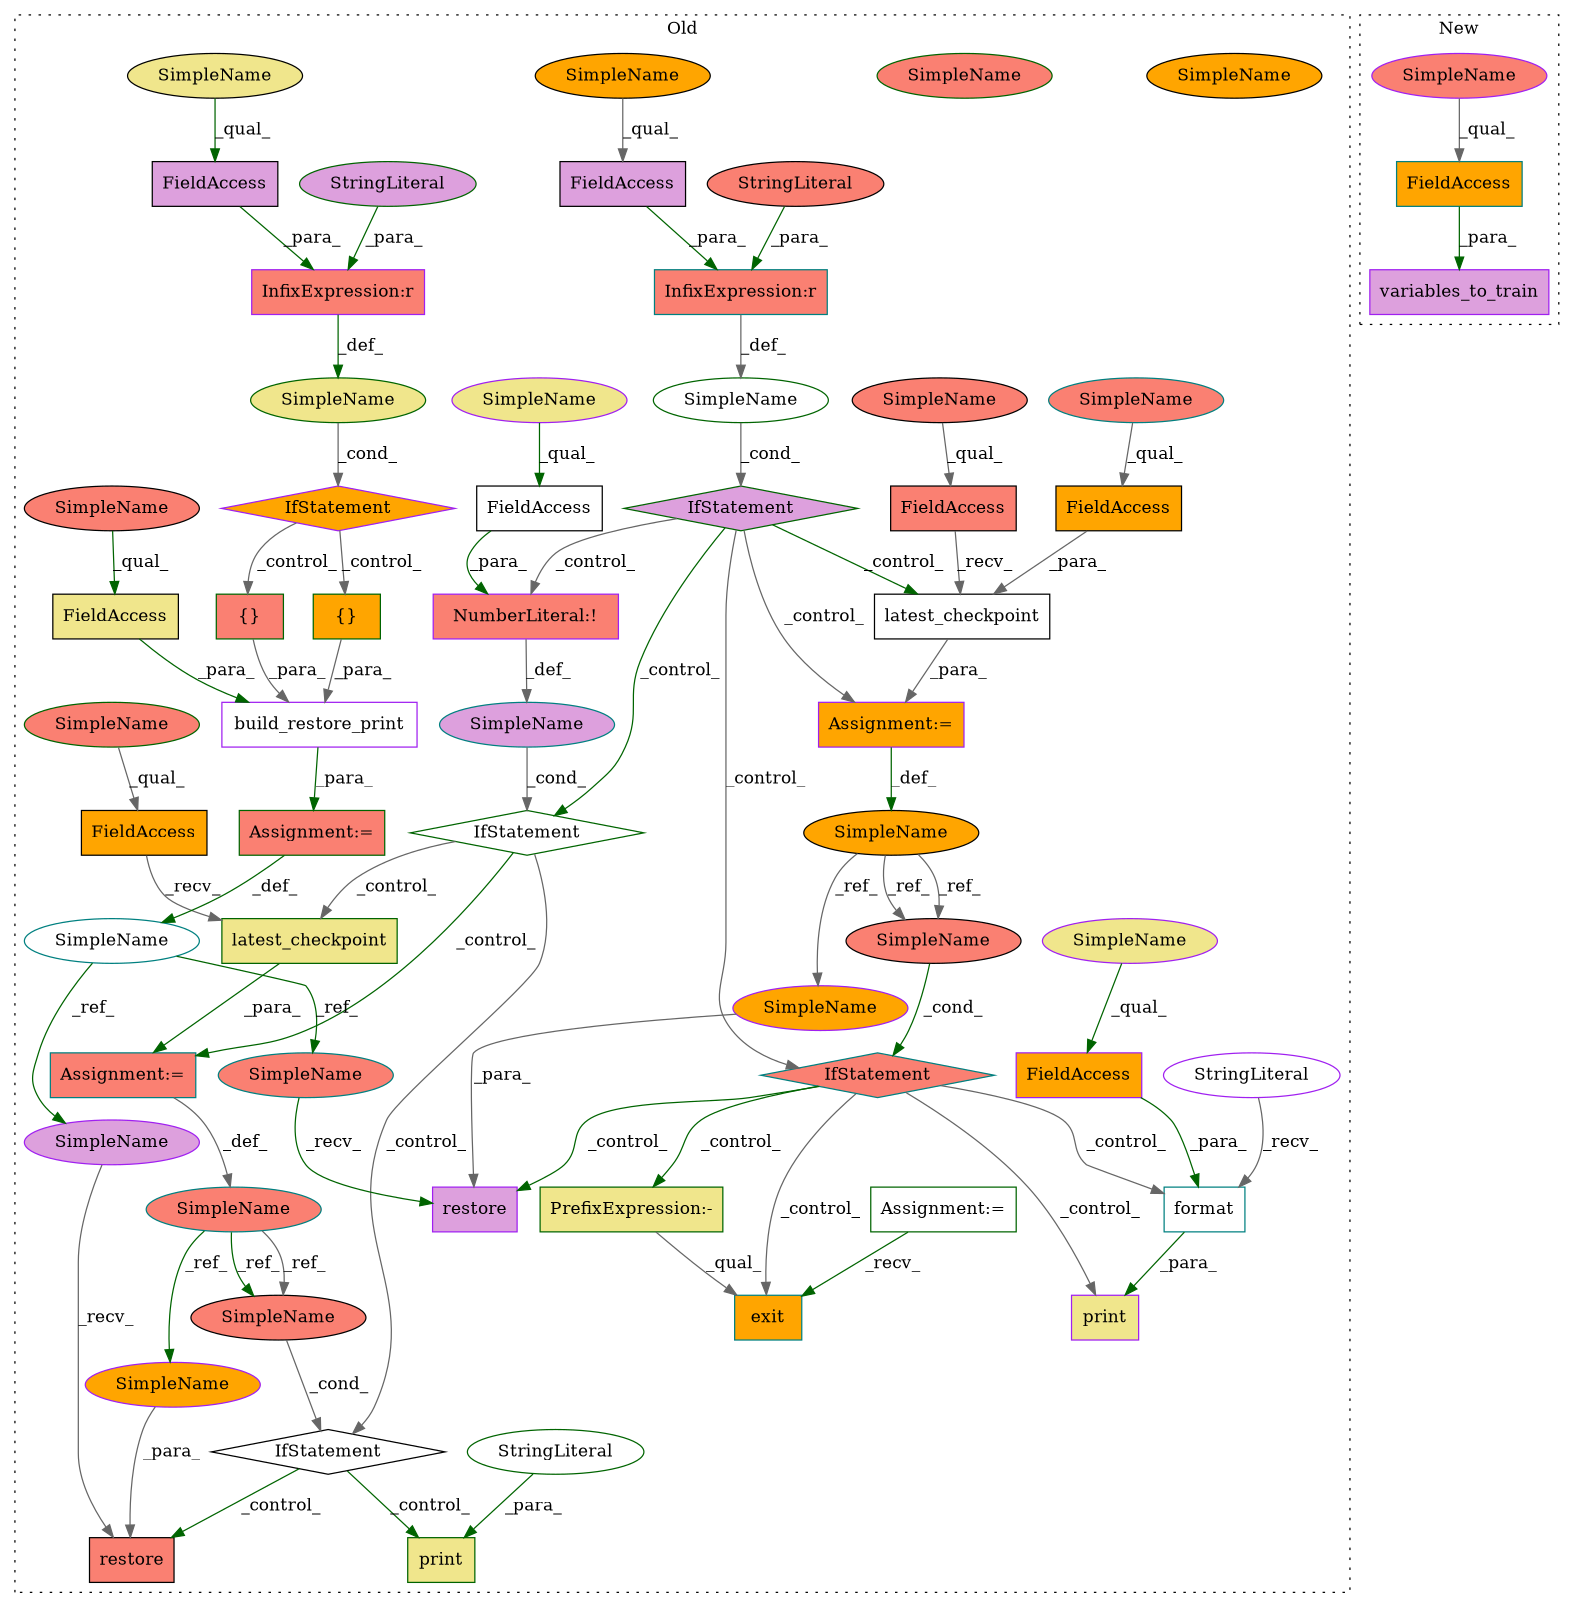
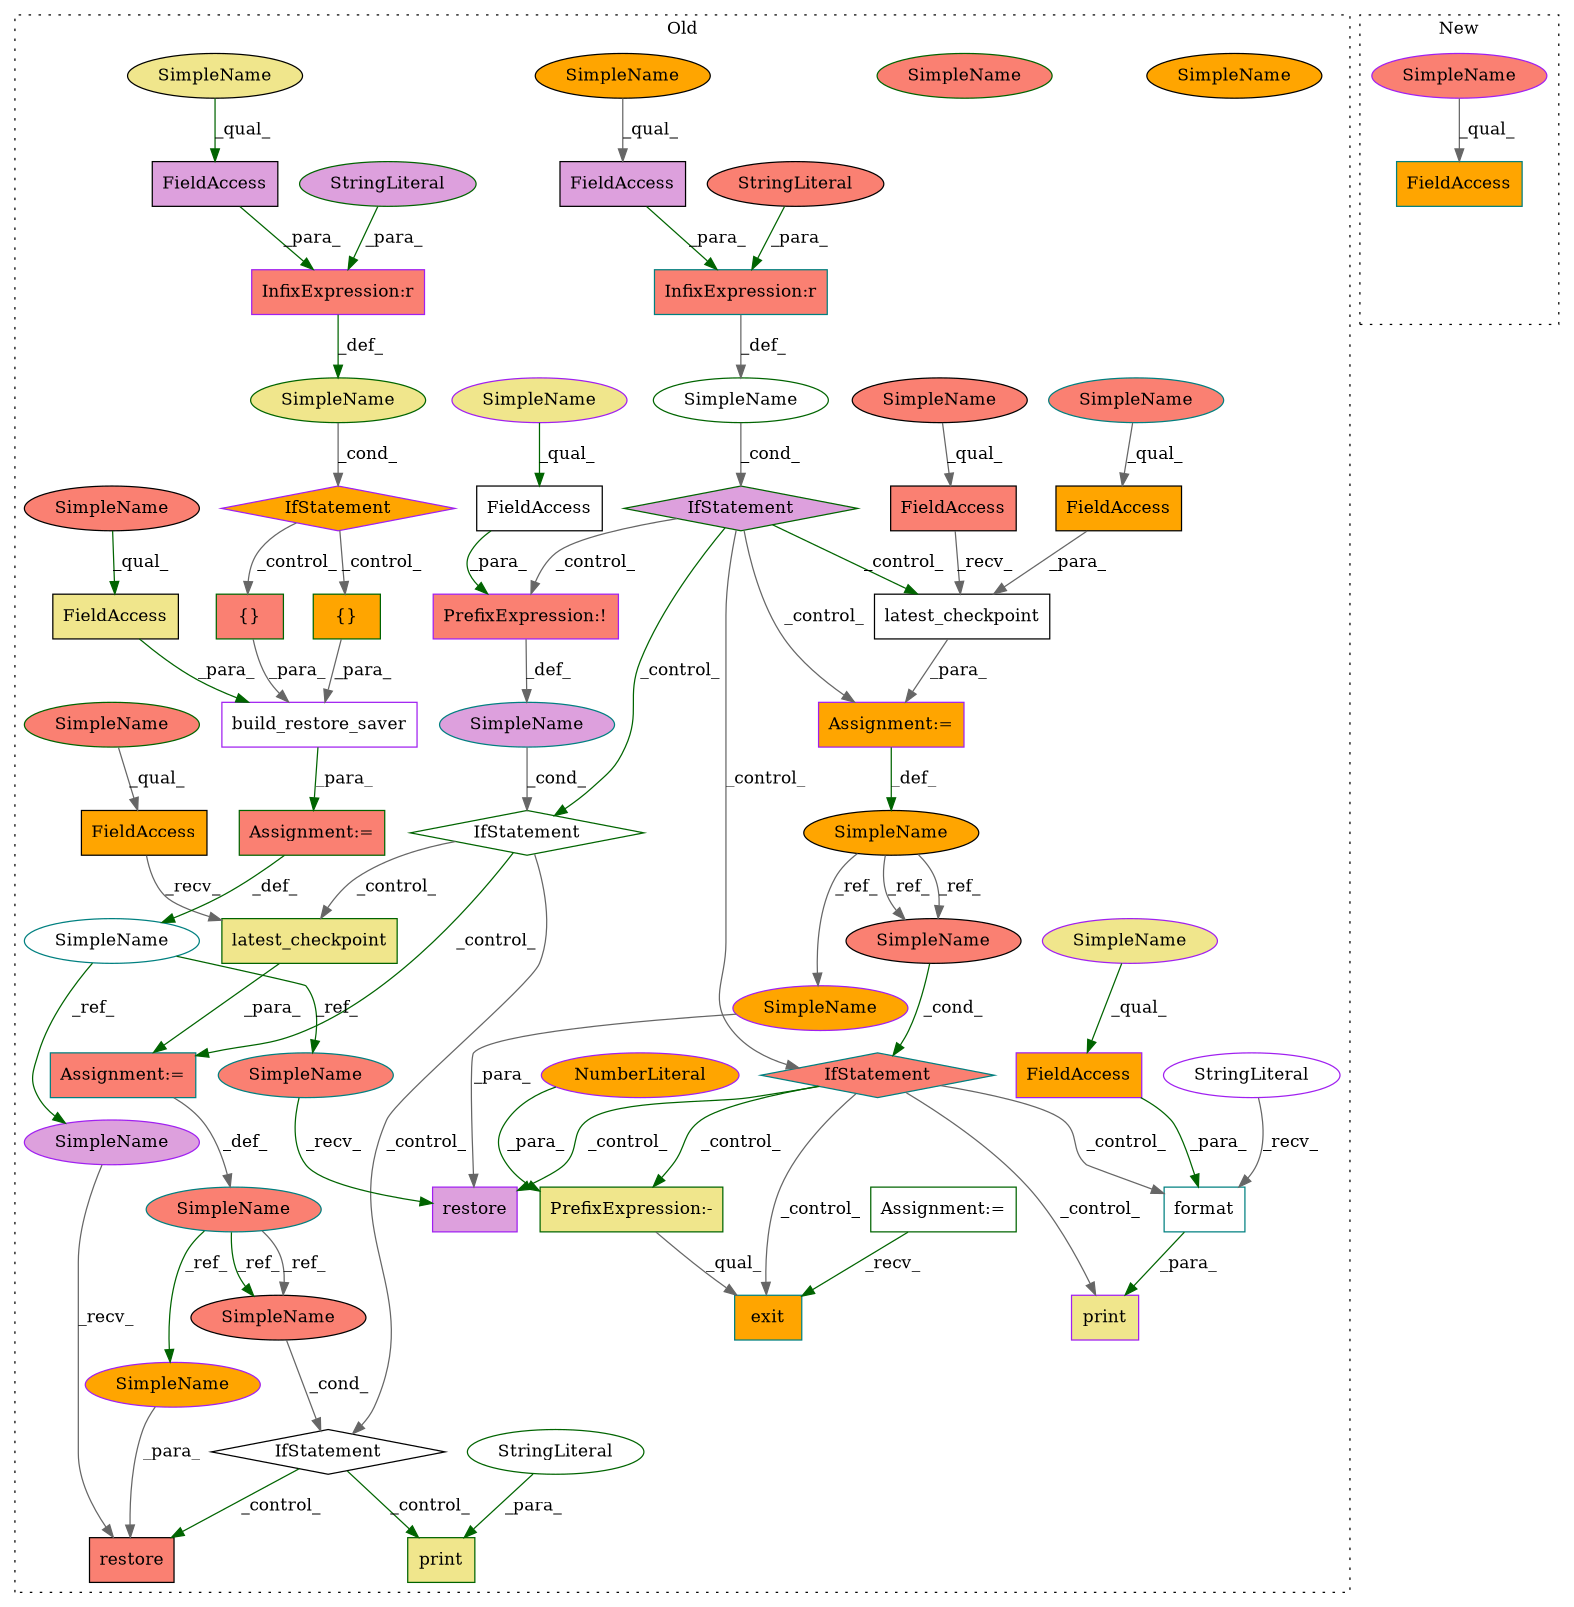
node "variables_to_train": removed
node "NumberLiteral:!": label "NumberLiteral:!" -> "PrefixExpression:!"
node "build_restore_print": label "build_restore_print" -> "build_restore_saver"
node "NumberLiteral": added
